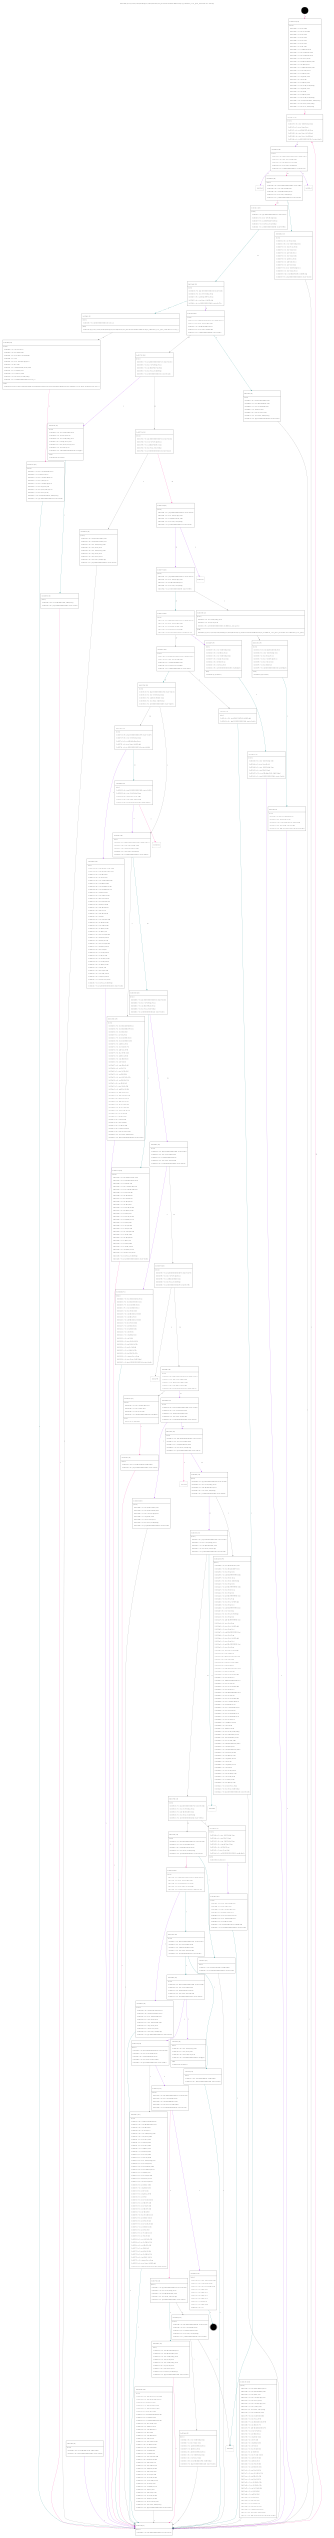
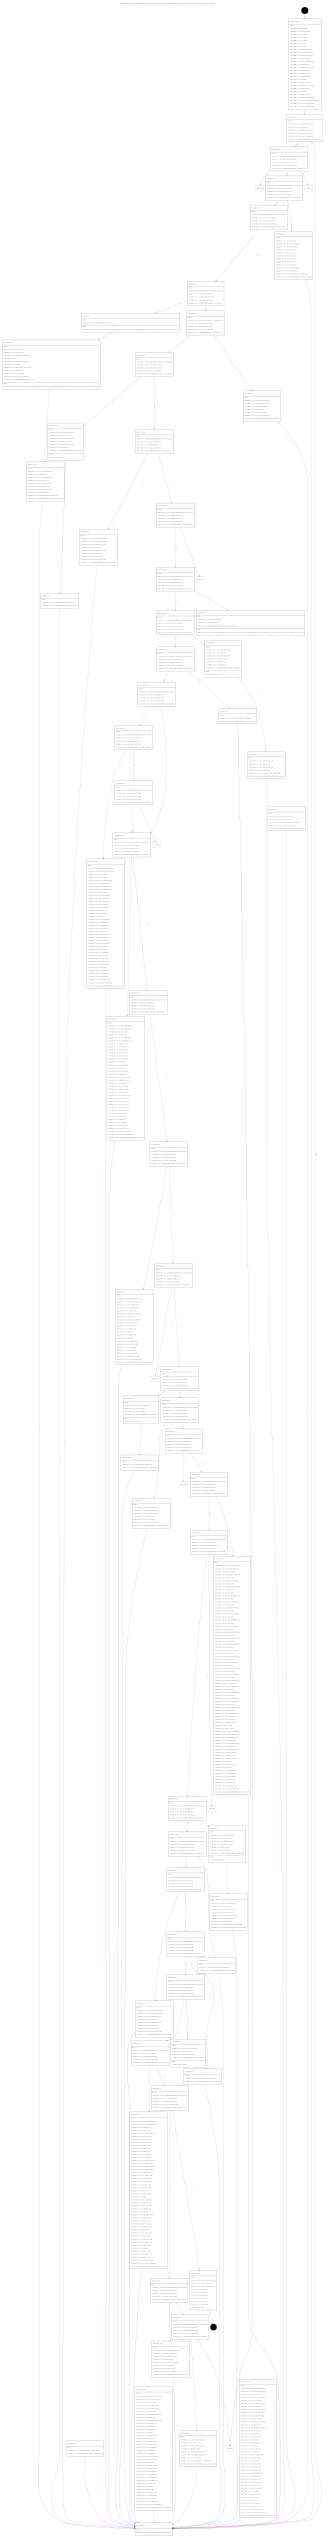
node "0x401fe1 [29]": removed
node "0x401a1e [106]": removed
